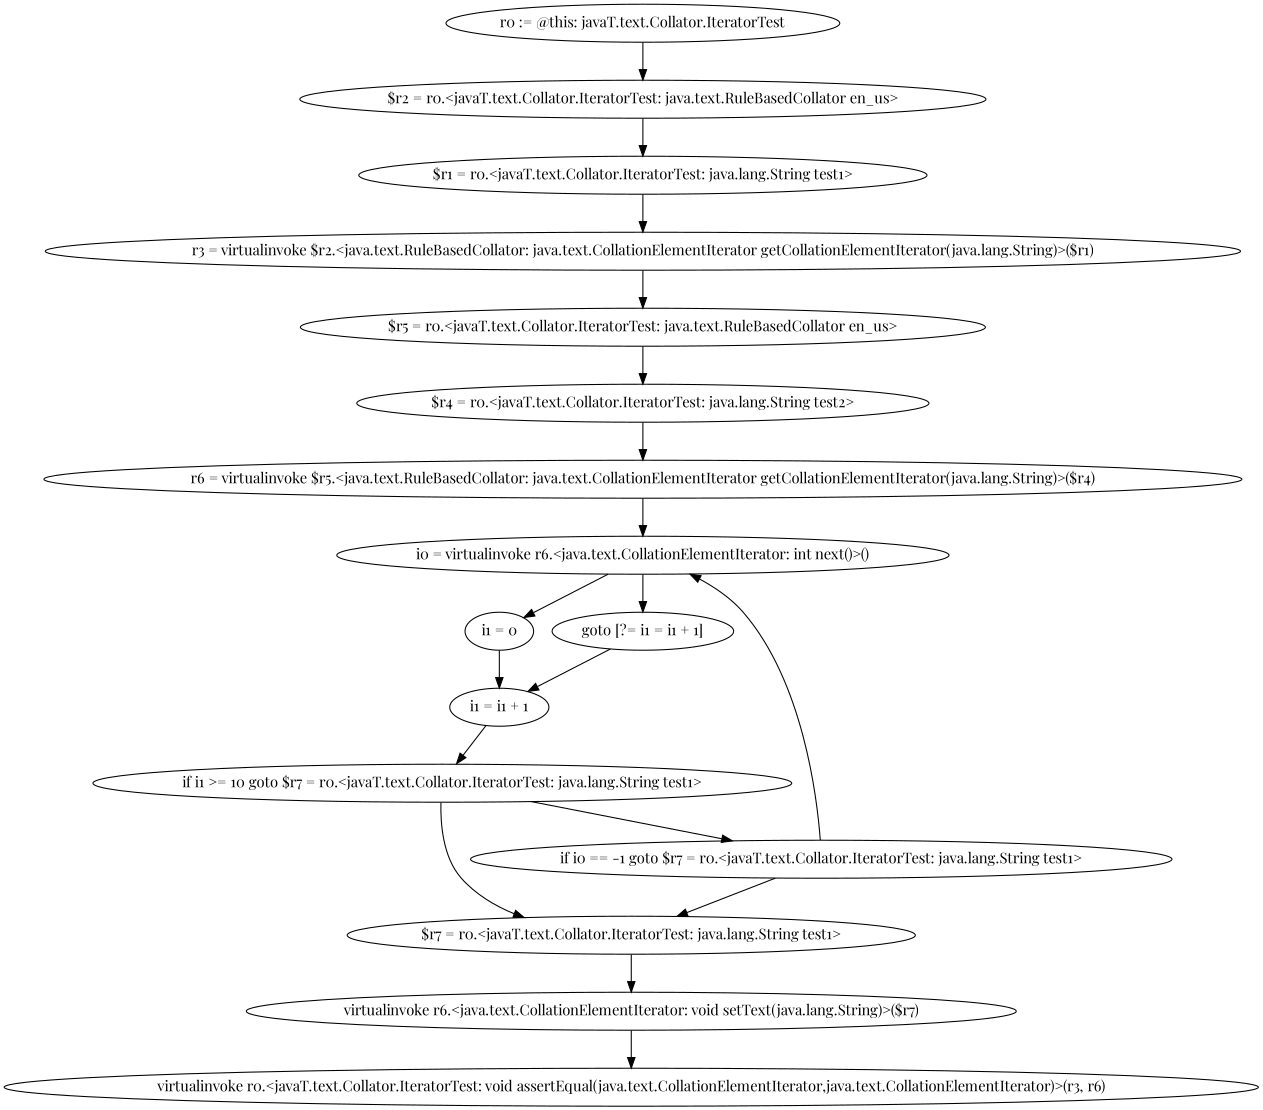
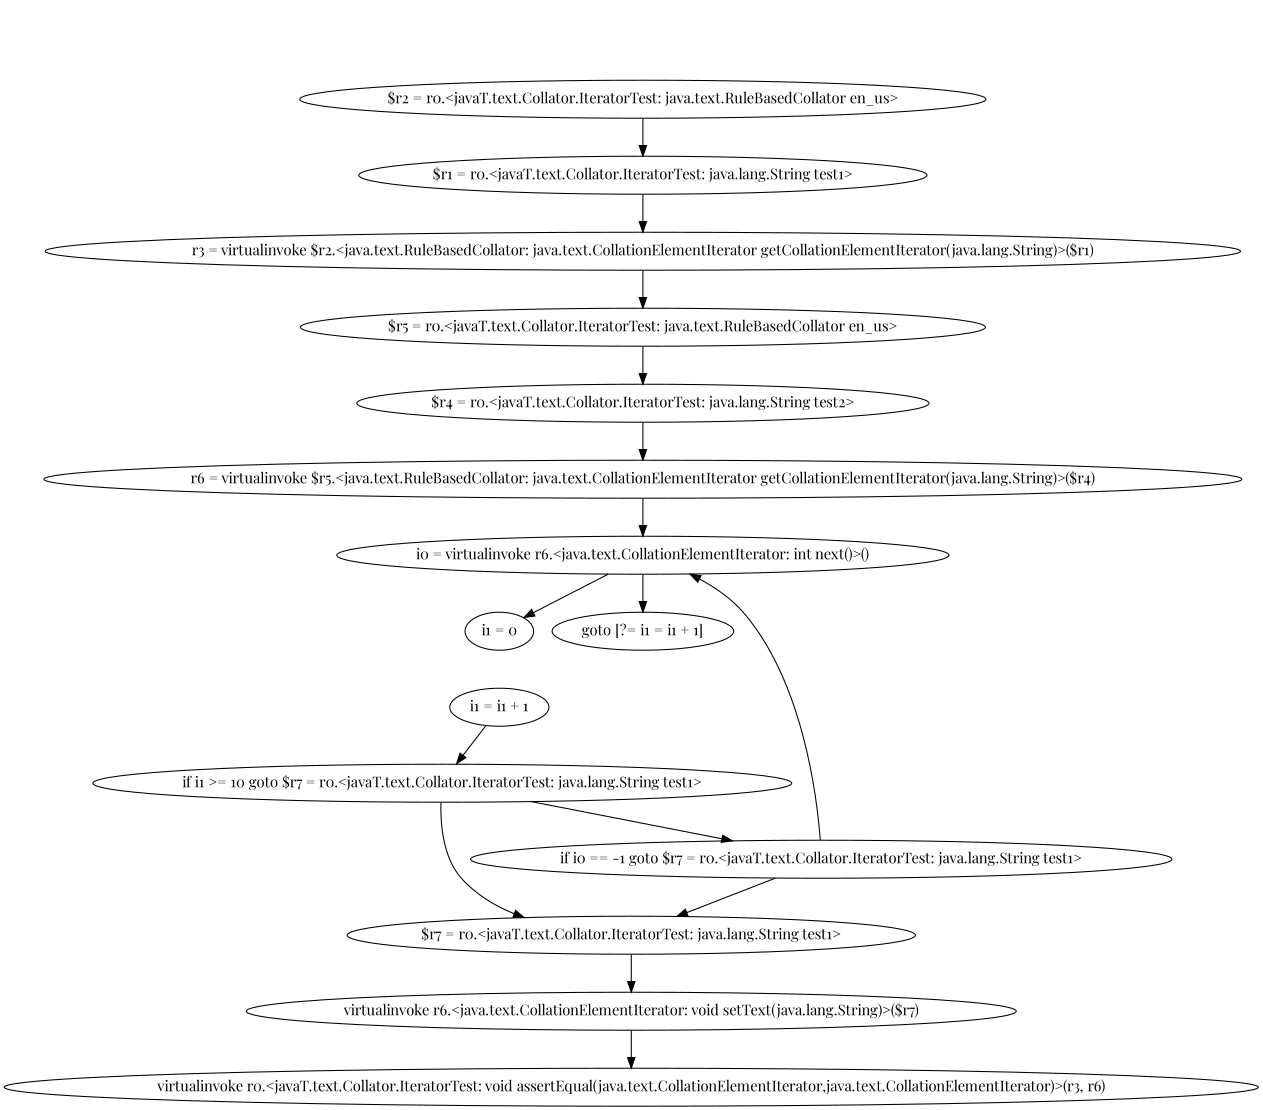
node "r0 := @this: javaT.text.Collator.IteratorTest": removed
edge "i1 = 0" -> "i1 = i1 + 1": removed
edge "goto [?= i1 = i1 + 1]" -> "i1 = i1 + 1": removed
